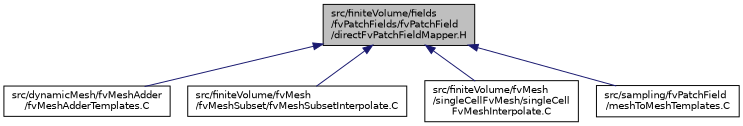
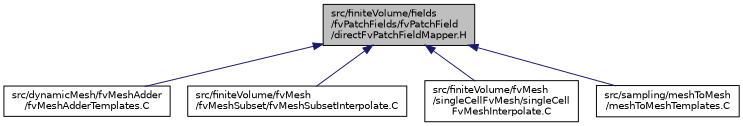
node "src/sampling/fvPatchField /meshToMeshTemplates.C": label "src/sampling/fvPatchField /meshToMeshTemplates.C" -> "src/sampling/meshToMesh /meshToMeshTemplates.C"
